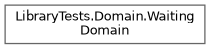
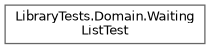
node "LibraryTests.Domain.Waiting Domain": label "LibraryTests.Domain.Waiting Domain" -> "LibraryTests.Domain.Waiting ListTest"
